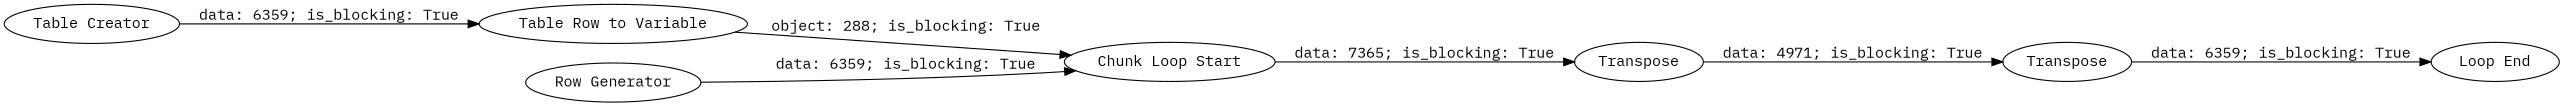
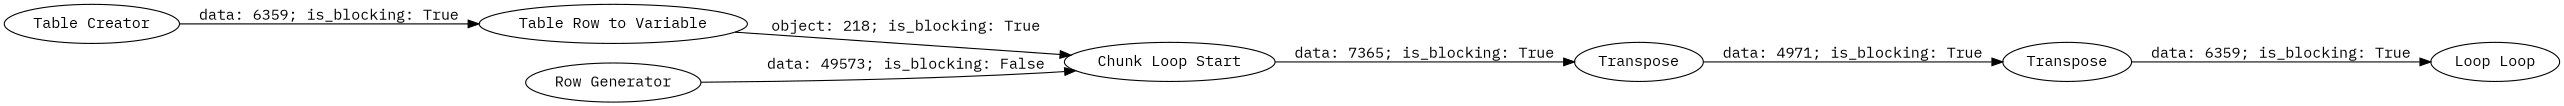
edge "Table Row to Variable" -> "Chunk Loop Start": label "object: 288; is_blocking: True" -> "object: 218; is_blocking: True"
node "Loop End": label "Loop End" -> "Loop Loop"
edge "Row Generator" -> "Chunk Loop Start": label "data: 6359; is_blocking: True" -> "data: 49573; is_blocking: False"
